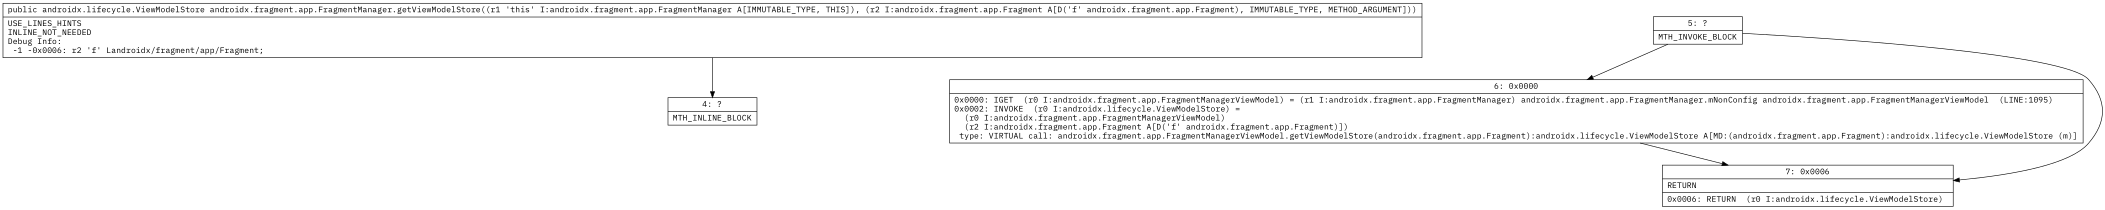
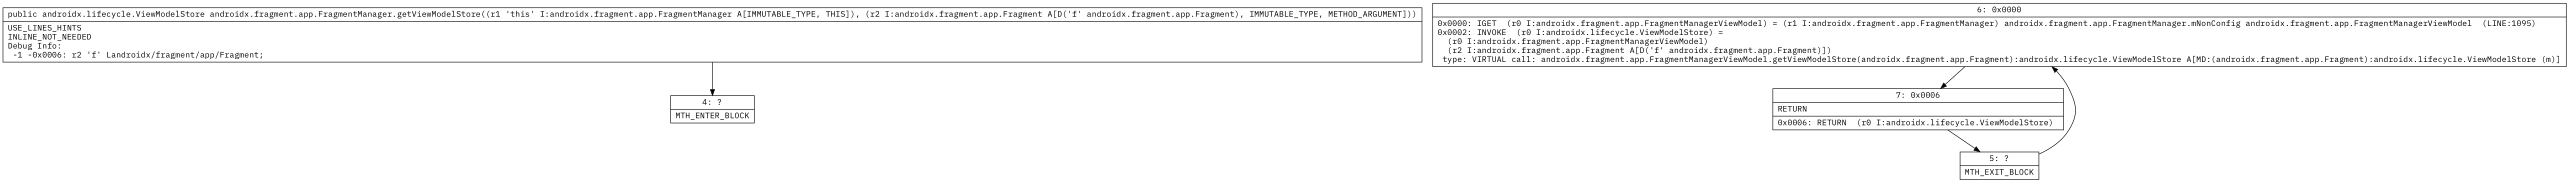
node "5: ?": text "MTH_INVOKE_BLOCK" -> "MTH_EXIT_BLOCK"
edge "5: ?" -> "7: 0x0006": reversed
node "4: ?": text "MTH_INLINE_BLOCK" -> "MTH_ENTER_BLOCK"
